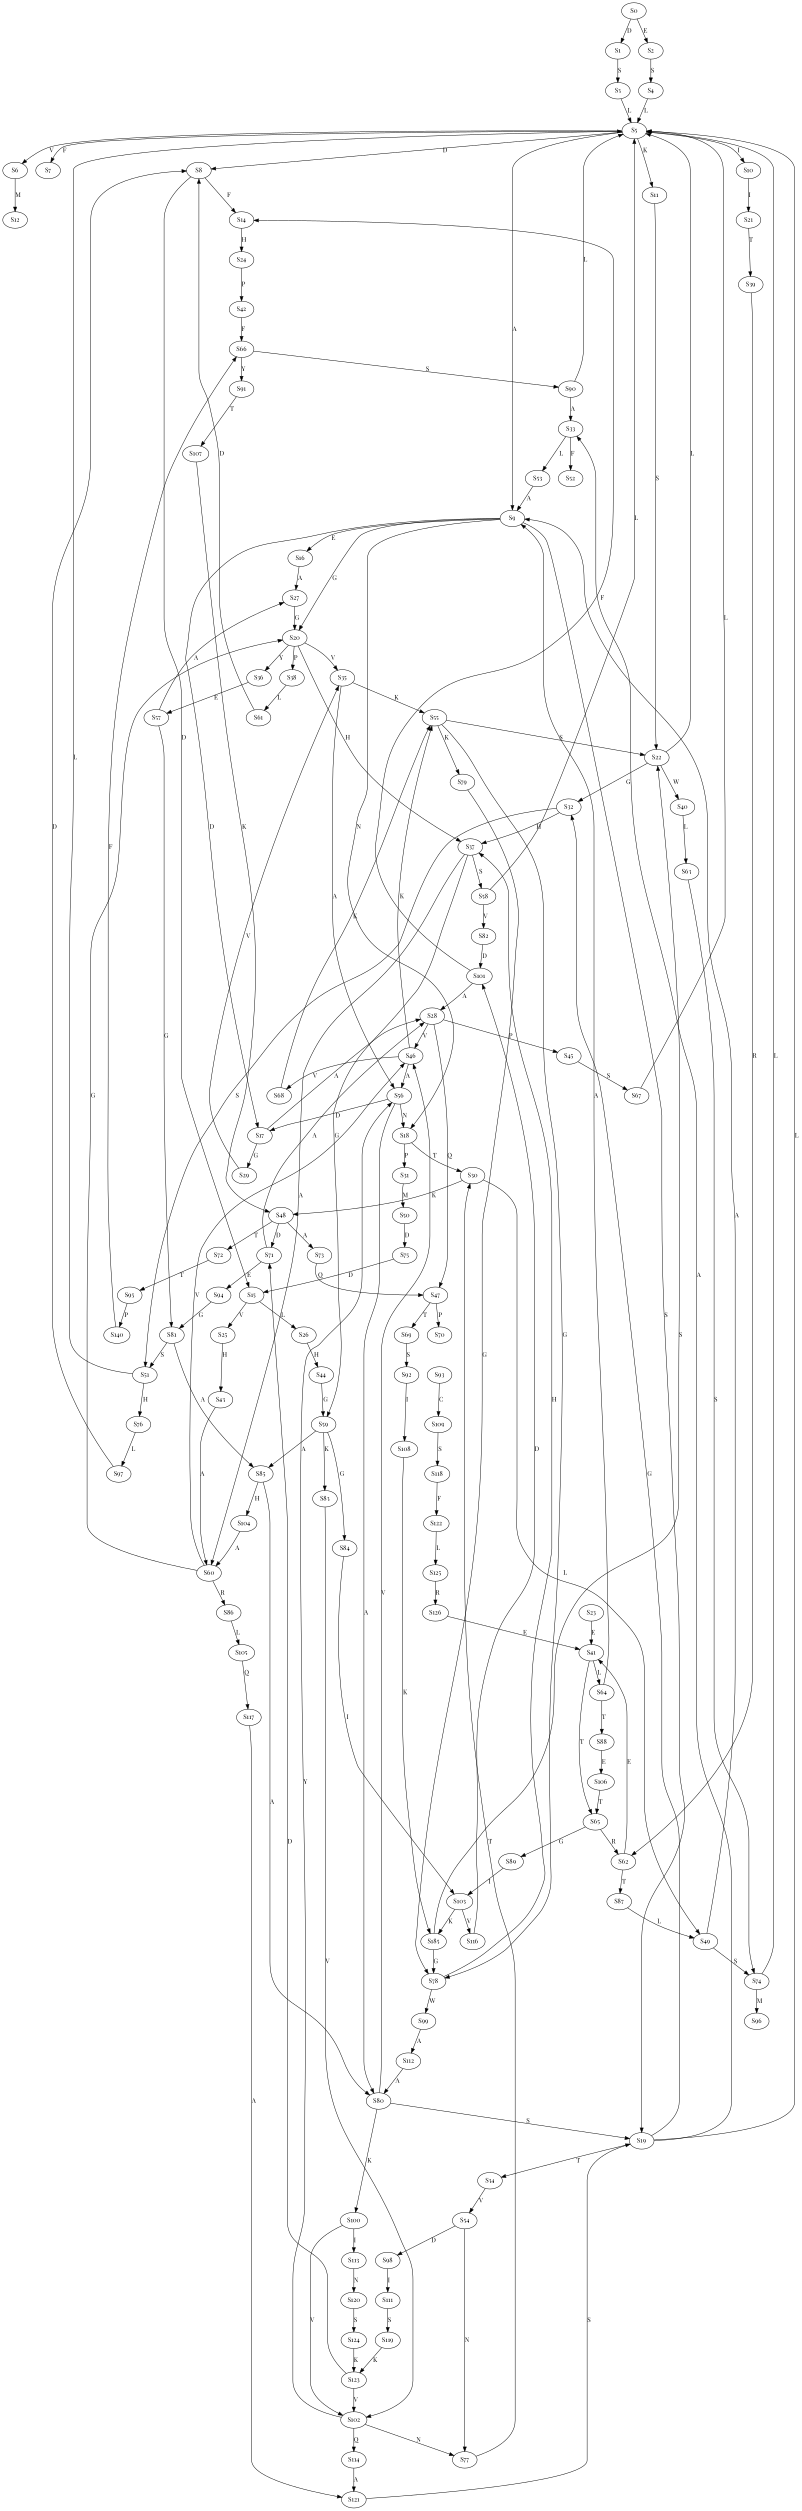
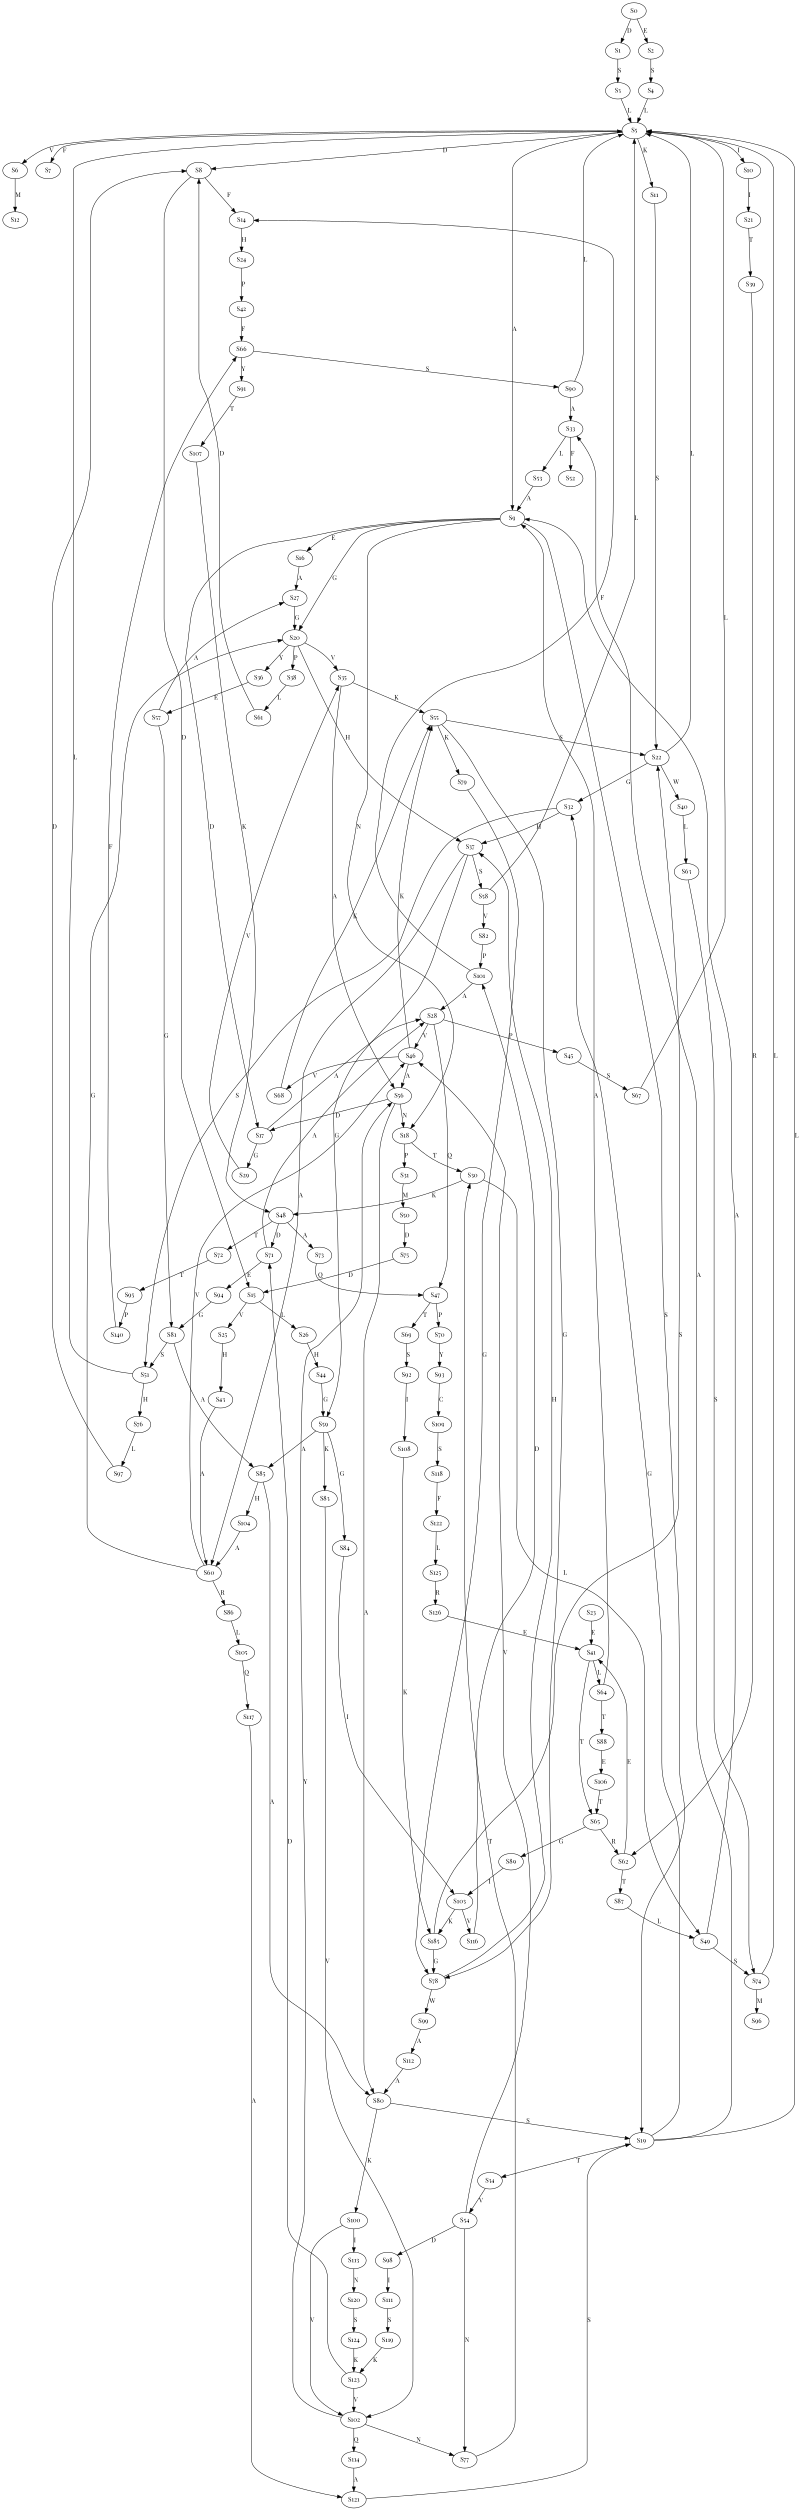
edge "S82" -> "S101": label "D" -> "P"
edge "S70" -> "S93": added, label "Y"
edge "S80" -> "S46": now "S54" -> "S46"
